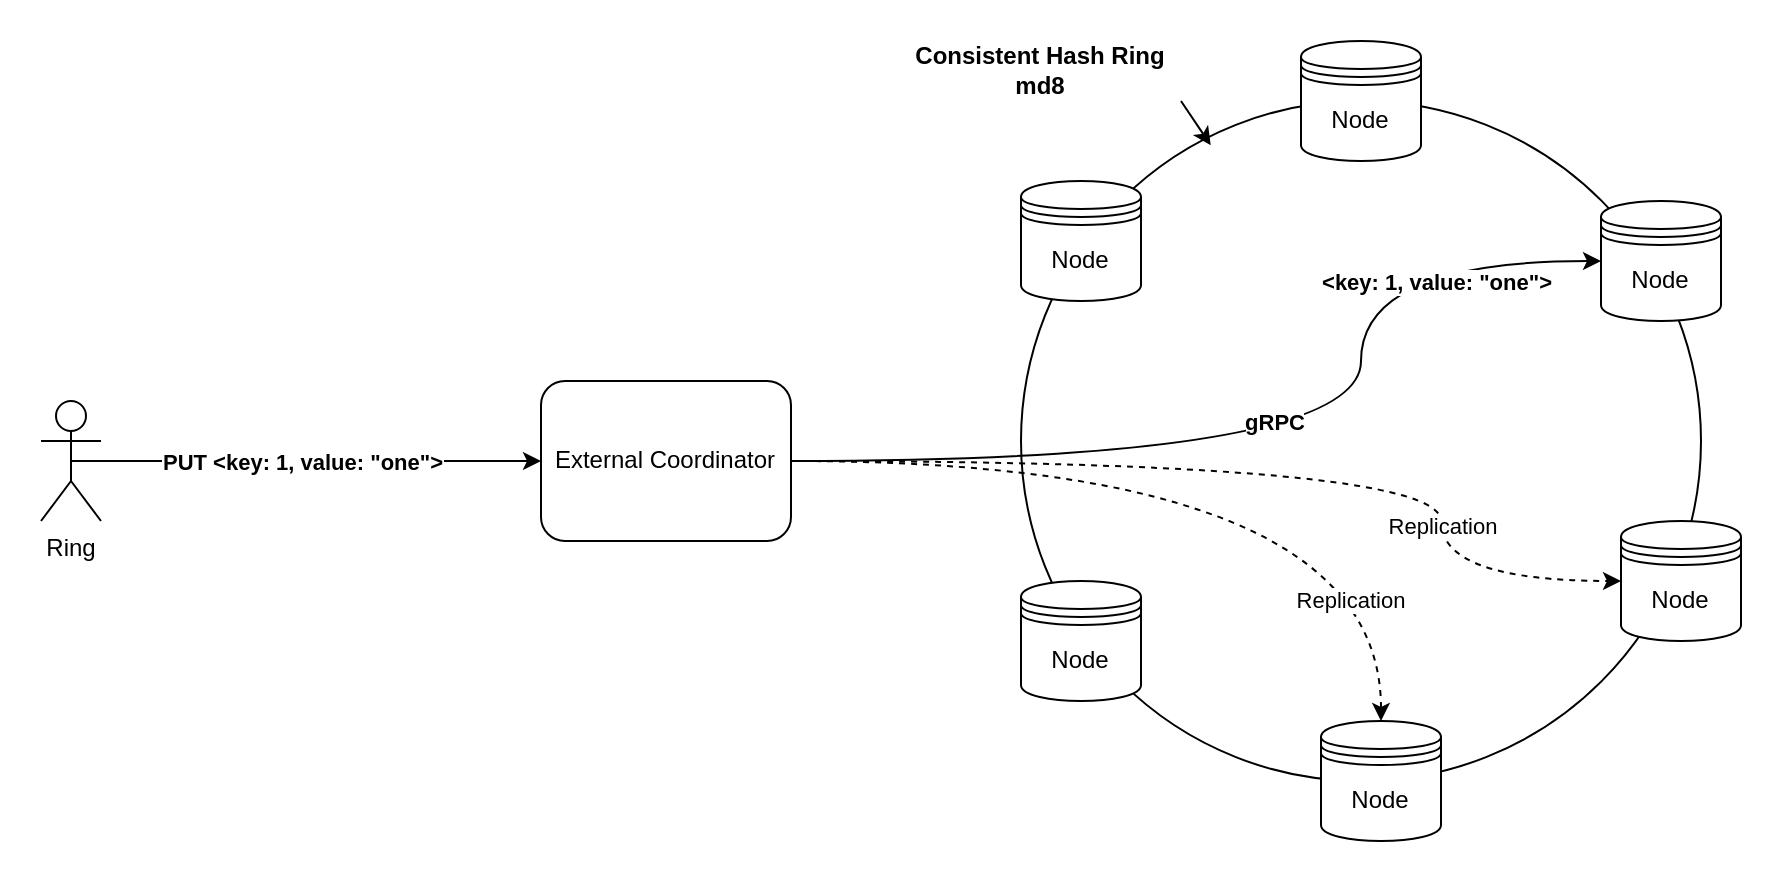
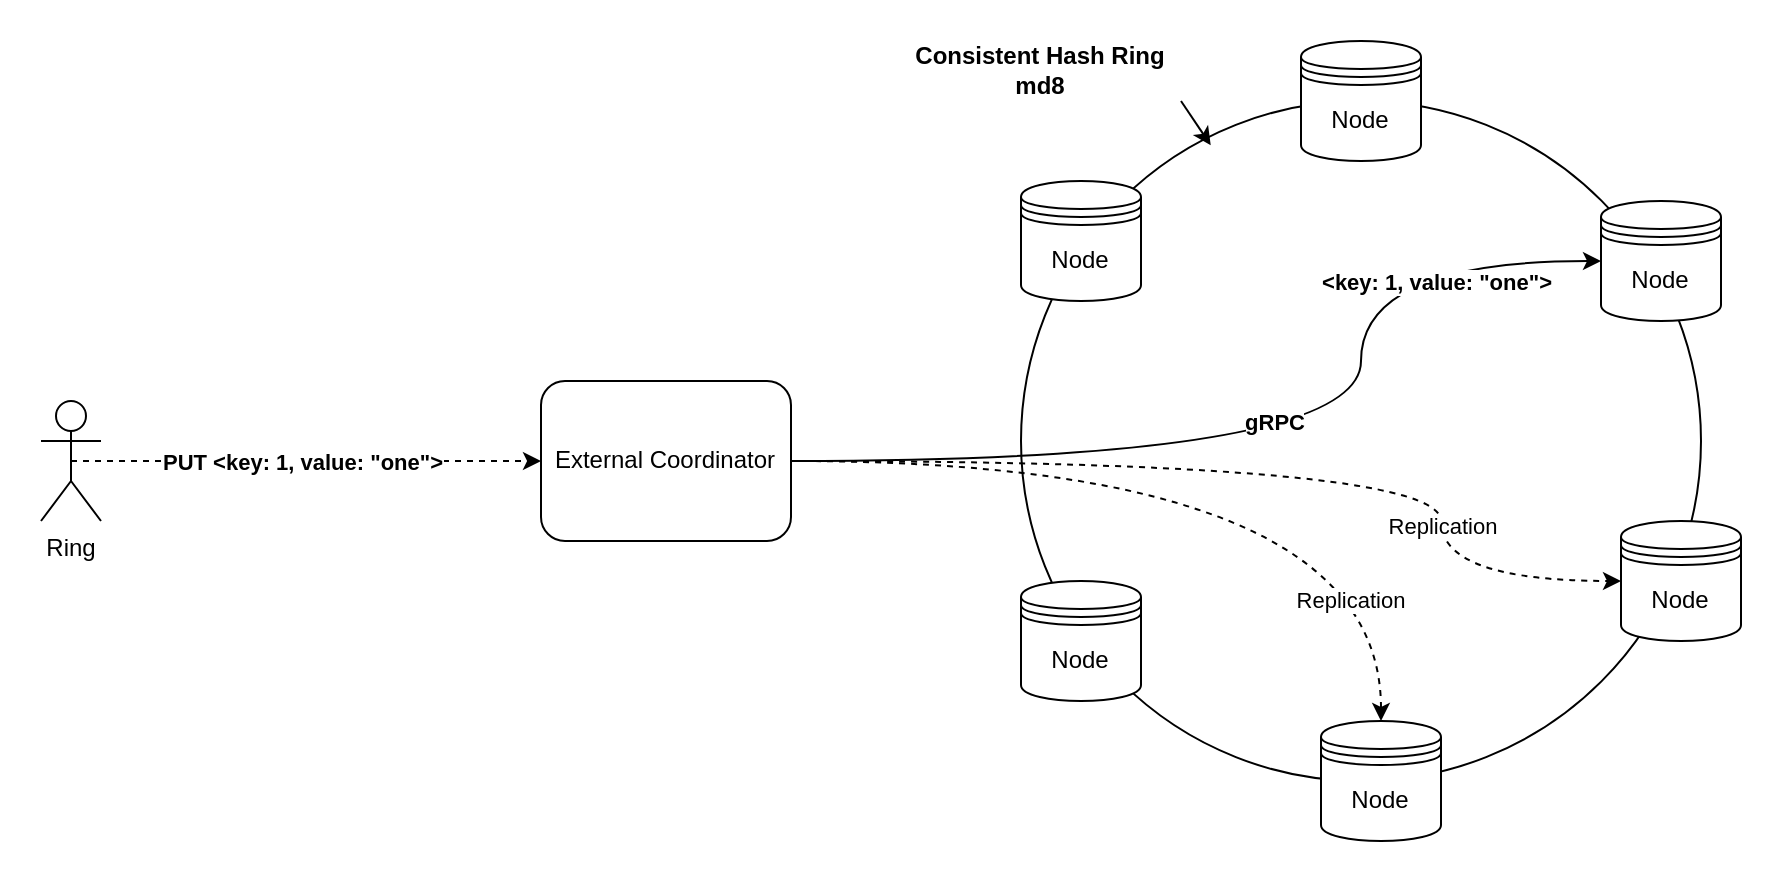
edge "Ring" -> "External Coordinator": style solid -> dashed
